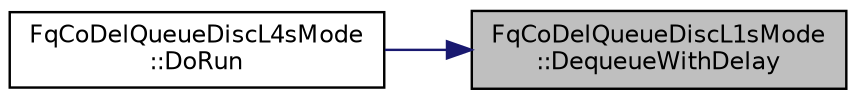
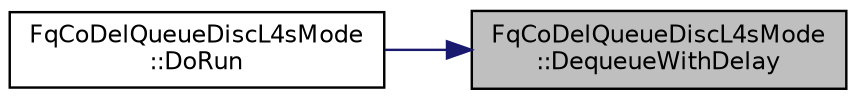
node "FqCoDelQueueDiscL1sMode ::DequeueWithDelay": label "FqCoDelQueueDiscL1sMode ::DequeueWithDelay" -> "FqCoDelQueueDiscL4sMode ::DequeueWithDelay"
